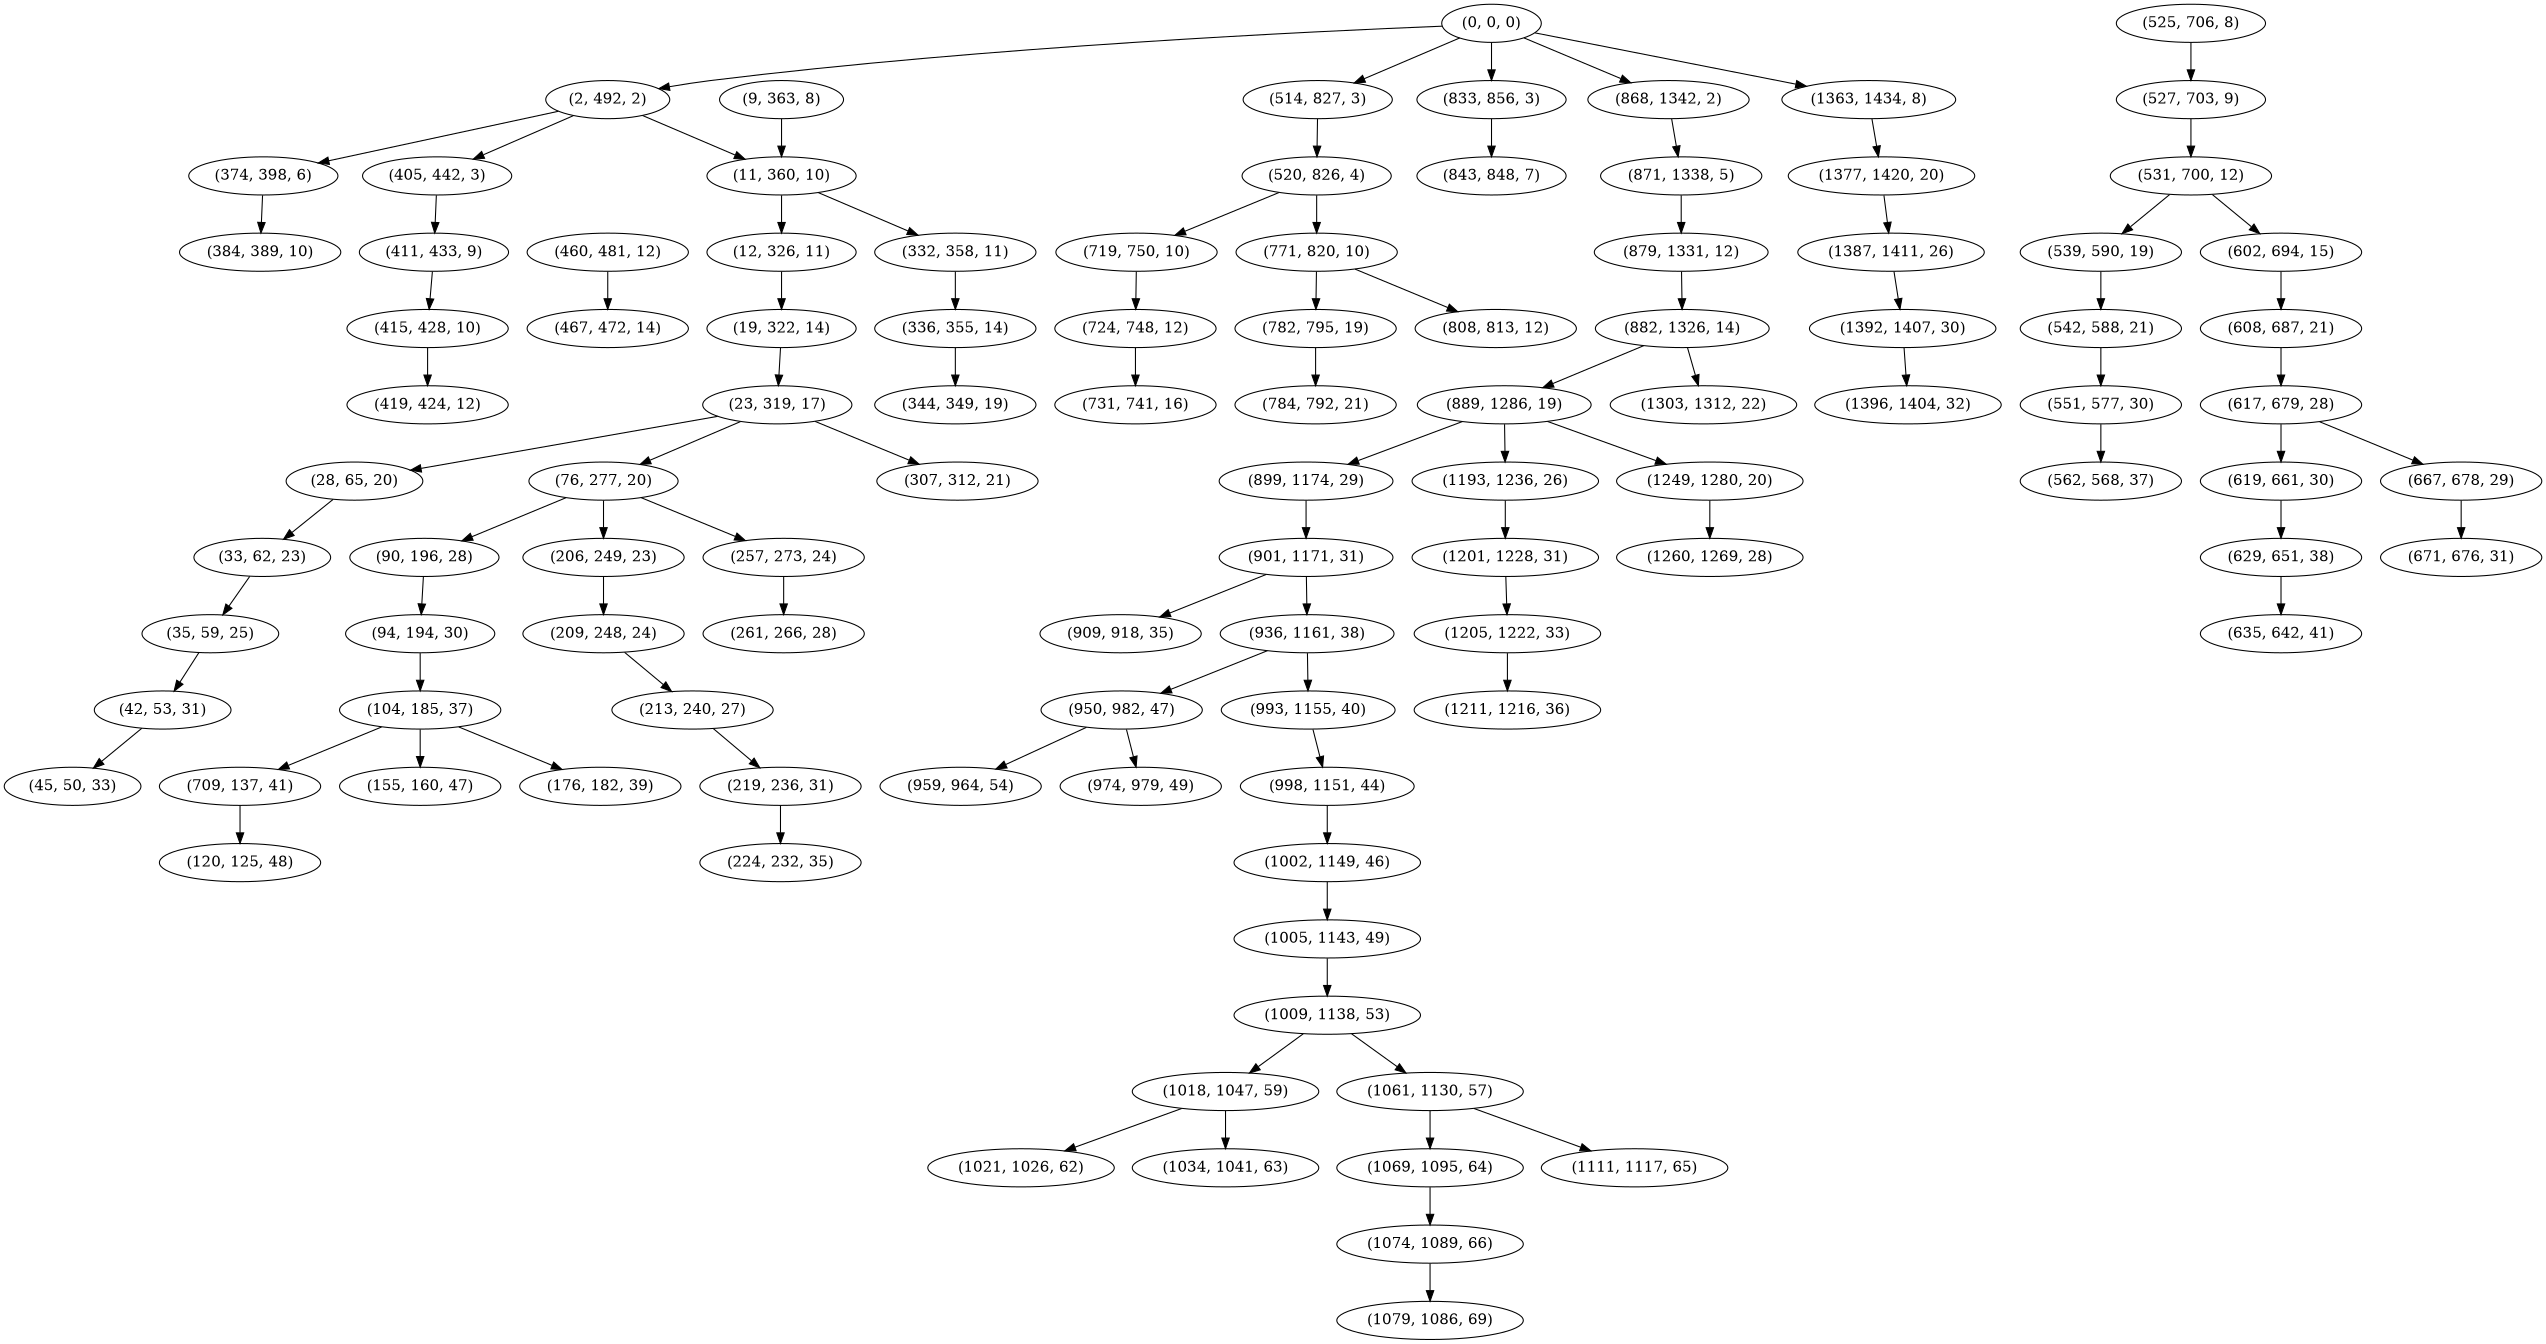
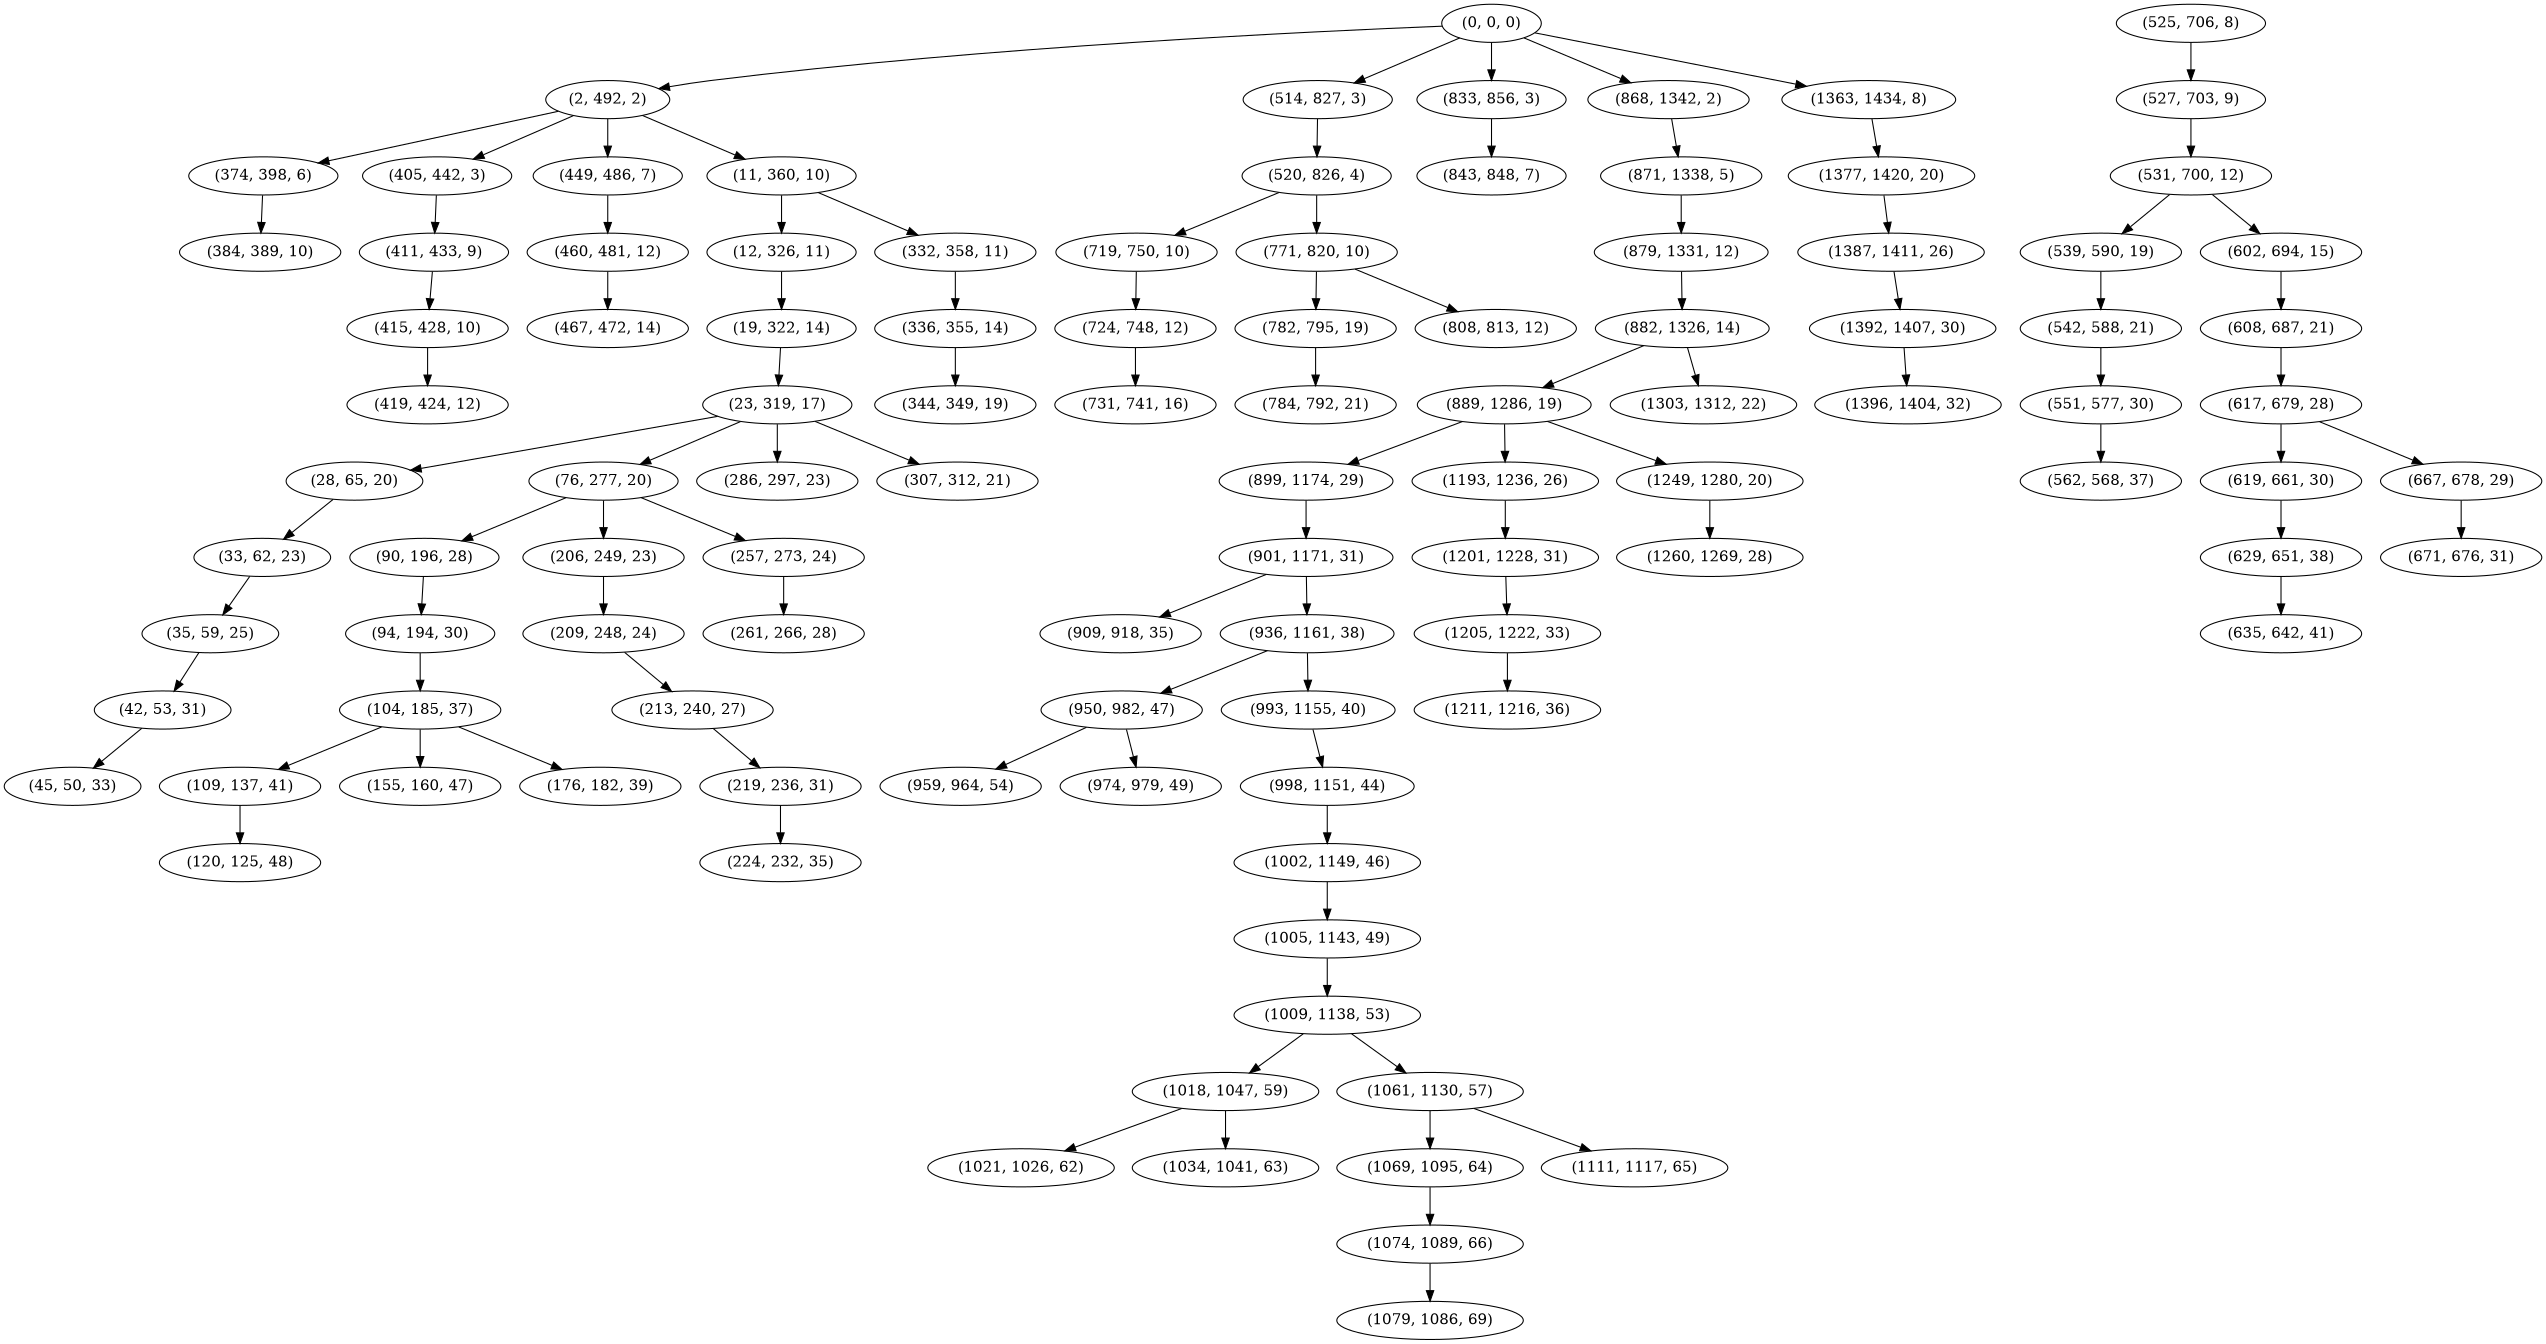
node "(9, 363, 8)": removed
node "(449, 486, 7)": added
node "(286, 297, 23)": added
node "(709, 137, 41)": label "(709, 137, 41)" -> "(109, 137, 41)"
